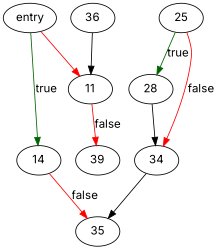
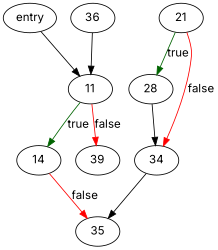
node "25": label "25" -> "21"
edge "entry" -> "11": color red -> black
edge "entry" -> "14": now "11" -> "14"
